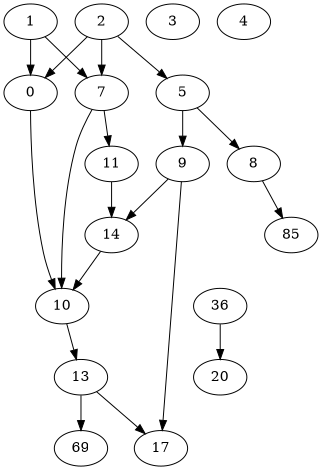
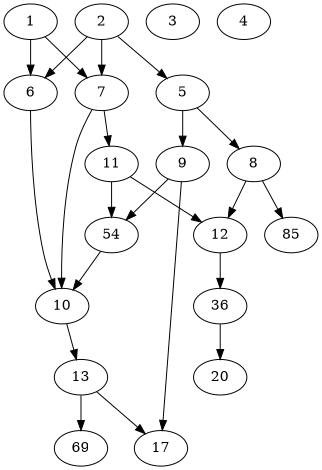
node "0": label "0" -> "6"
node "14": label "14" -> "54"
node "12": added
